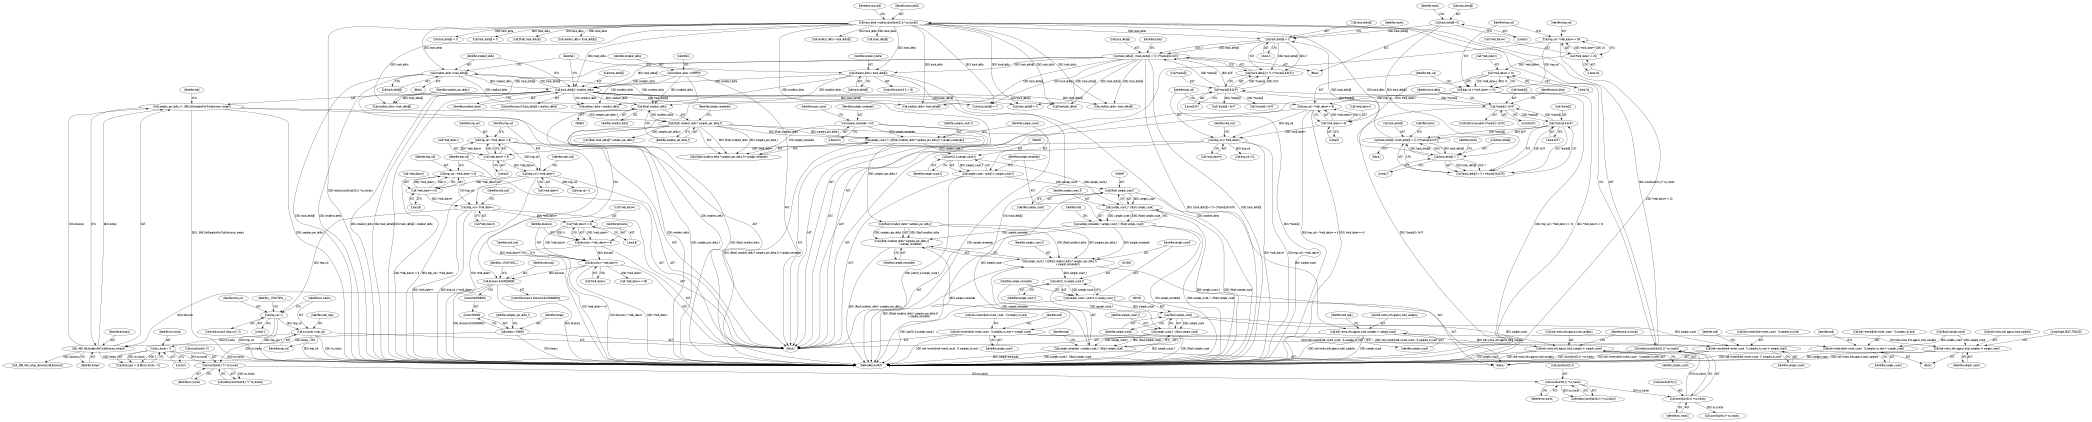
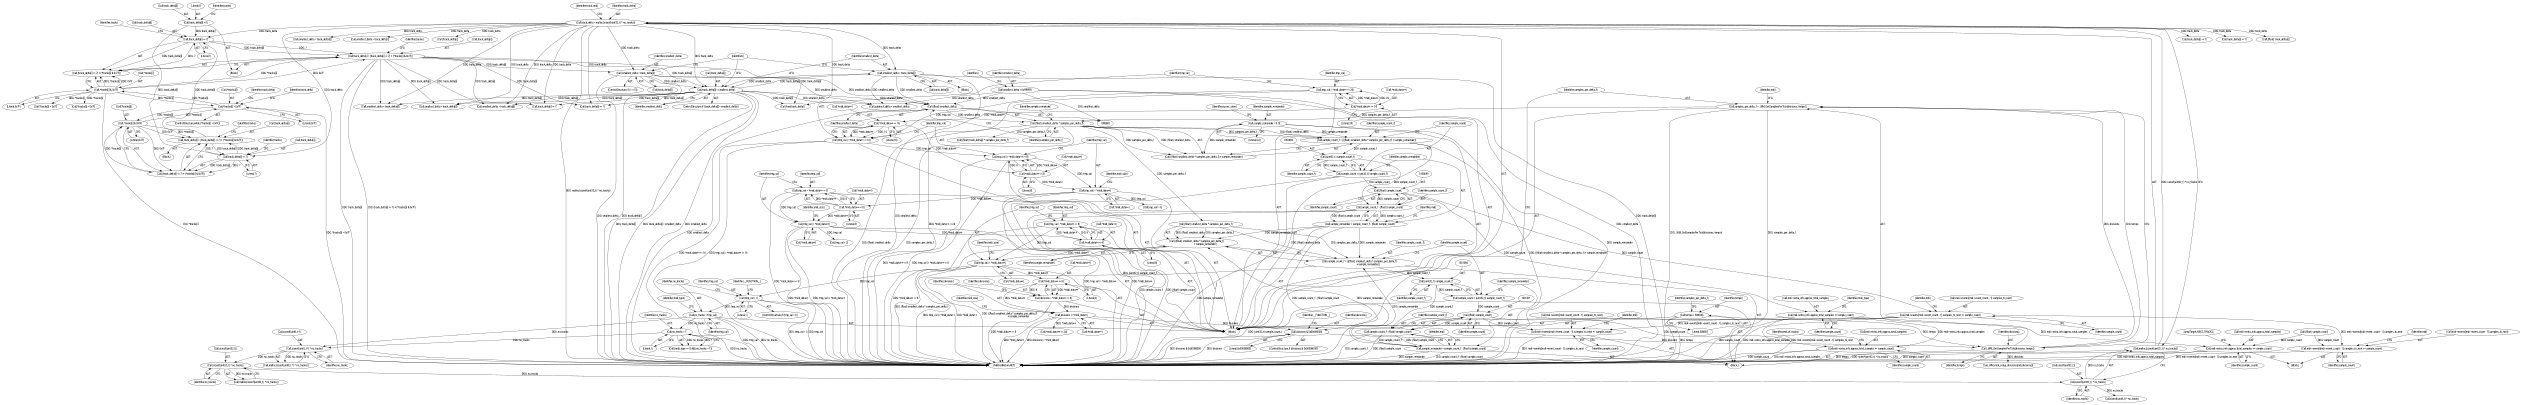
edge "(Call,track_delta[i] = 0)" -> "(Literal,0)": removed, label "CFG:"
edge "(Call,smallest_delta = 0xffffffff)" -> "(Call,track_delta[i] < smallest_delta)": now "(Call,smallest_delta = 0xffffffff)" -> "1000685"
edge "(Literal,0x00008000)" -> "(Literal,500000)": now "(Literal,0x00008000)" -> "(Call,divisions & 0x00008000)"
